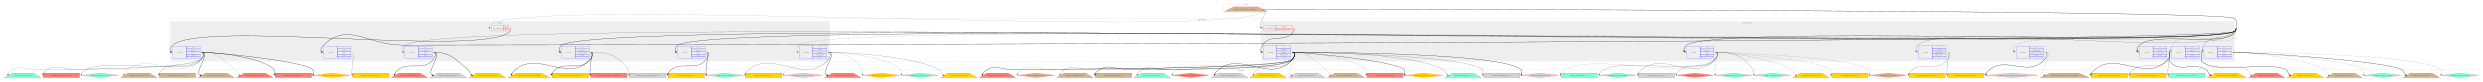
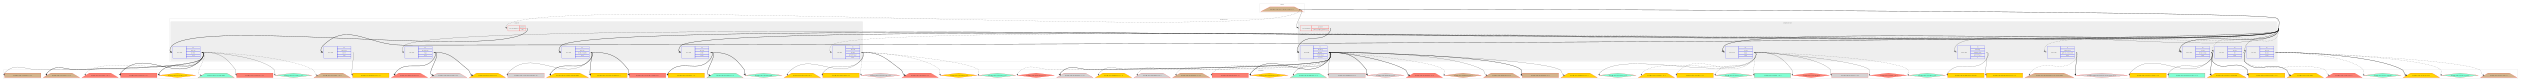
node "portage://dev-util/catkin-0.7.14": added
node "portage://dev-lang/python-3.5.5": fillcolor aquamarine -> gold
node "portage://dev-ros/rospy-9999": fillcolor aquamarine -> salmon
node "portage://dev-ros/rospy-1.13.1": fillcolor tan -> aquamarine
node "portage://dev-ros/tf2_ros-0.6.5": fillcolor tan -> gold
